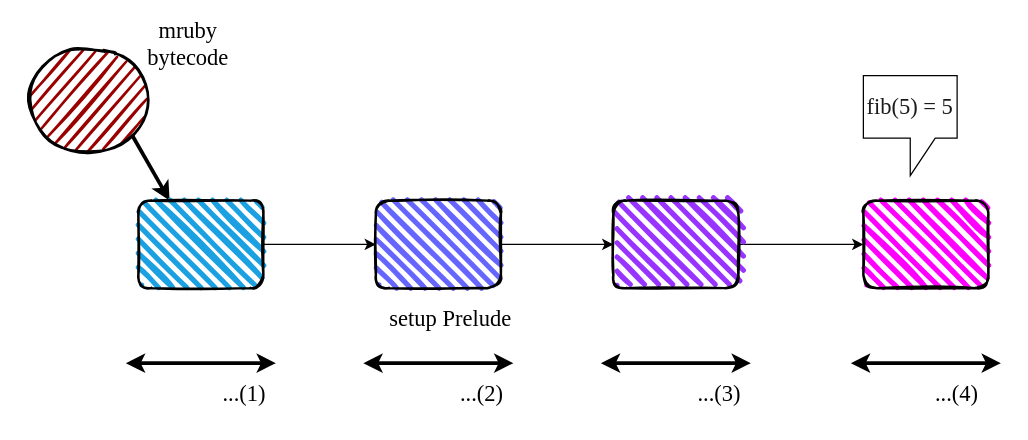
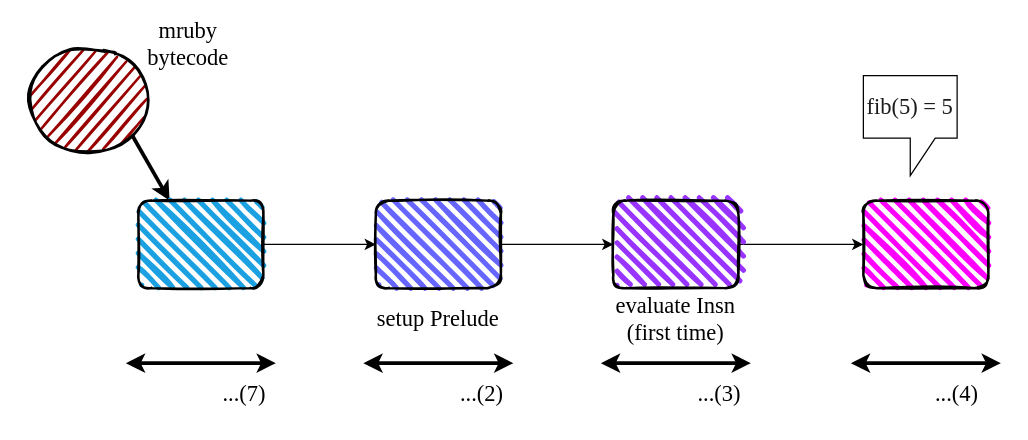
node "setup Prelude": moved (451, 319) -> (438, 319)
node "evaluate Insn (first time)": added
node "...(1)": label "...(1)" -> "...(7)"
